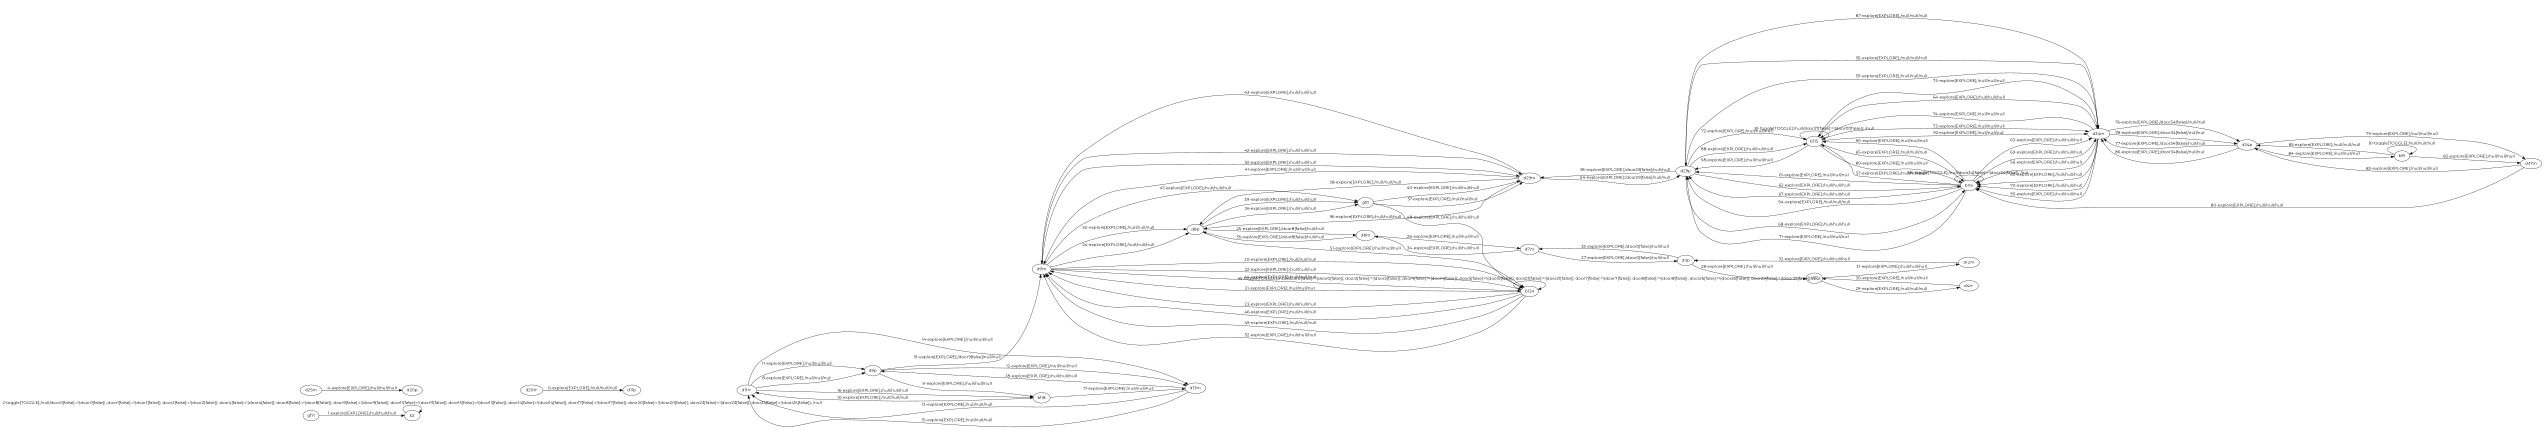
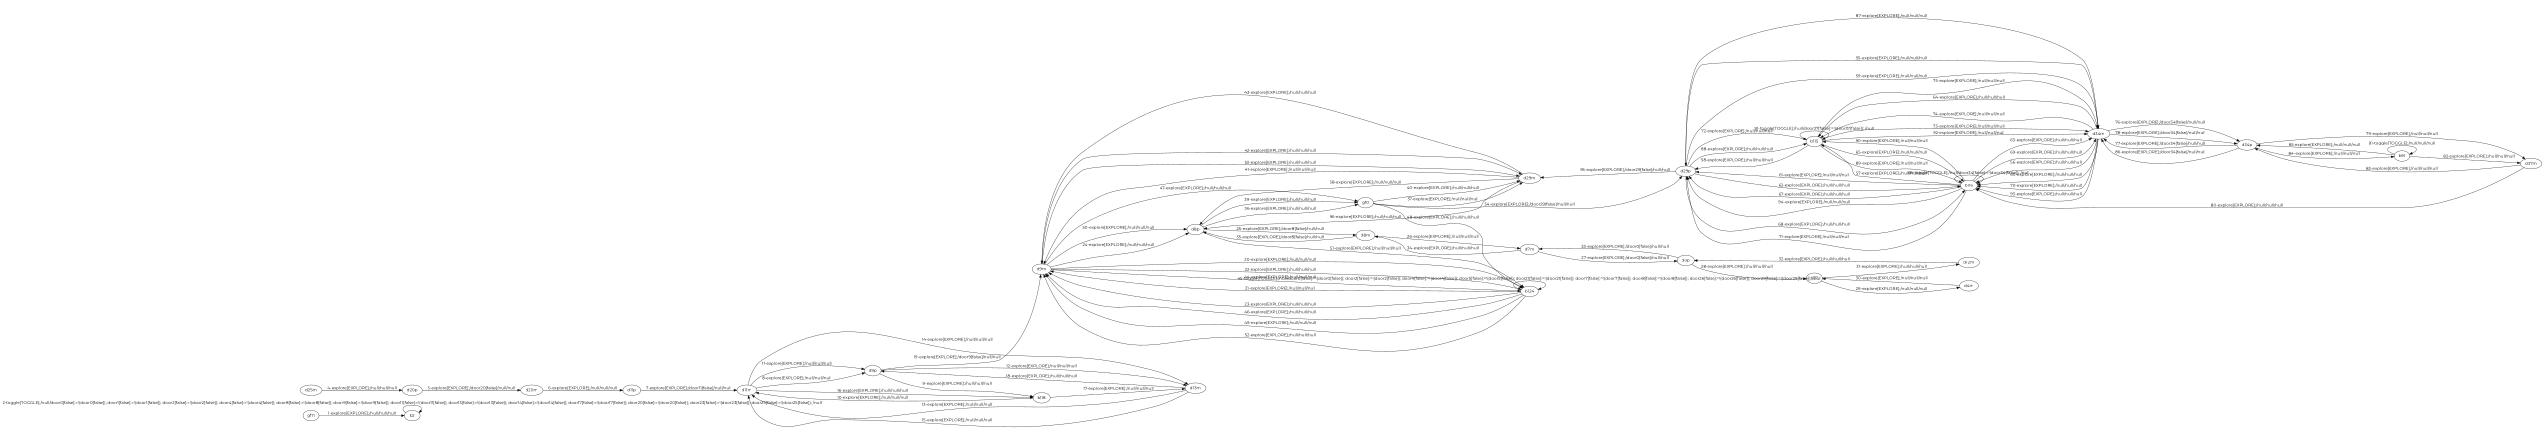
edge "d29m" -> "d29p": now "gf0" -> "d29p"
edge "d20p" -> "d20m": added, label "5-explore[EXPLORE];/door20[false]/null/null"
edge "d11p" -> "d11m": added, label "7-explore[EXPLORE];/door11[false]/null/null"
